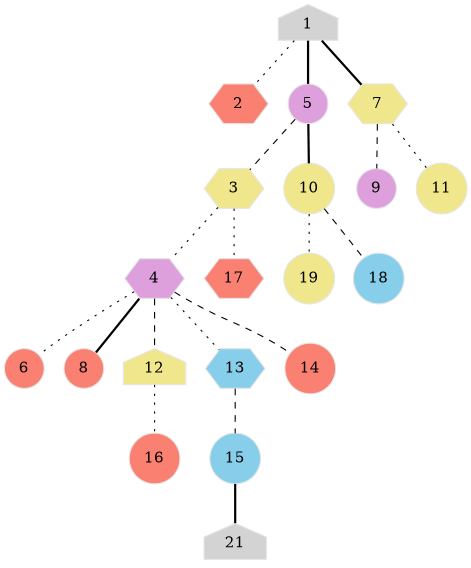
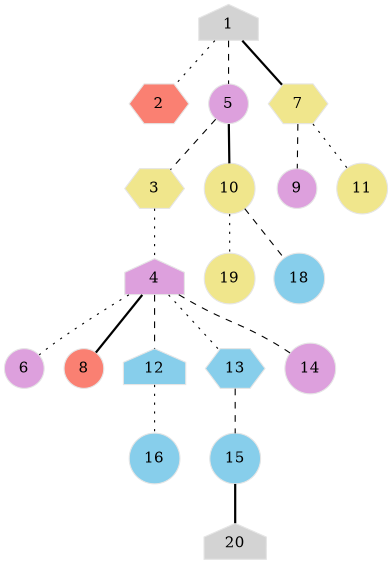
edge "1" -- "5": style bold -> dashed
node "4": shape hexagon -> house
node "17": removed
node "6": fillcolor salmon -> plum
node "12": fillcolor khaki -> skyblue
node "14": fillcolor salmon -> plum
node "16": fillcolor salmon -> skyblue
node "21": label "21" -> "20"
